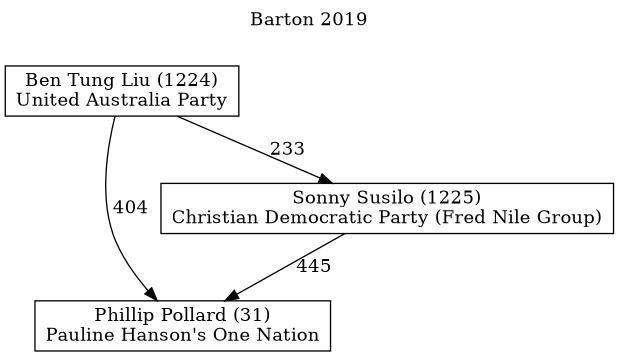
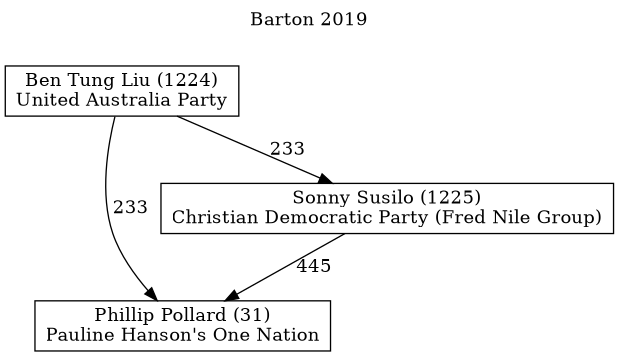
edge "Ben Tung Liu (1224) United Australia Party" -> "Phillip Pollard (31) Pauline Hanson's One Nation": label "404" -> "233"
